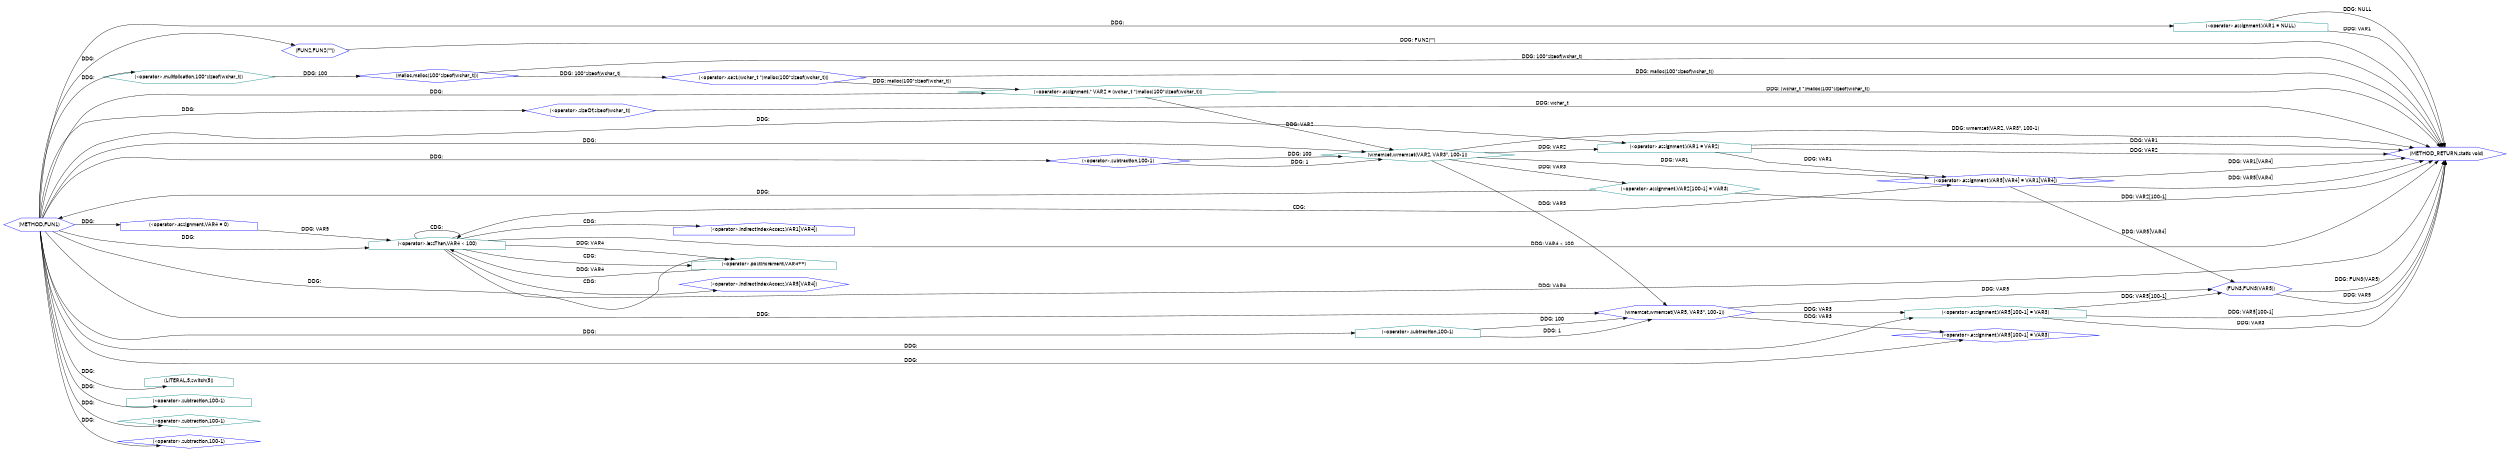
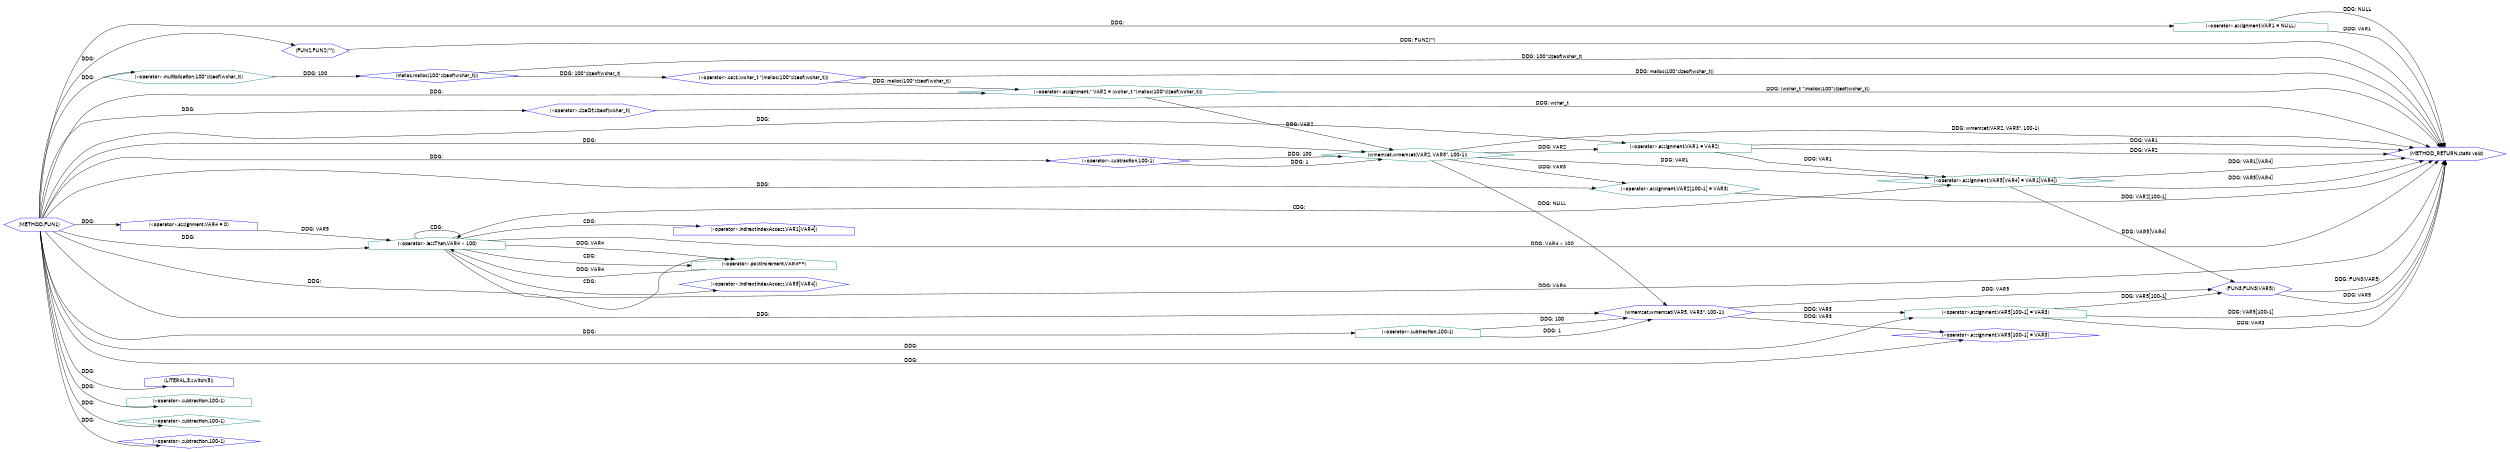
node "(<operator>.assignment,VAR5[VAR4] = VAR1[VAR4])": color blue -> teal
edge "(<operator>.assignment,VAR2[100-1] = VAR3)" -> "(METHOD,FUN1)": reversed
edge "(wmemset,wmemset(VAR2, VAR3'', 100-1))" -> "(wmemset,wmemset(VAR5, VAR3'', 100-1))": label "DDG: VAR3" -> "DDG: NULL"
node "(LITERAL,5,switch(5))": color teal -> blue
